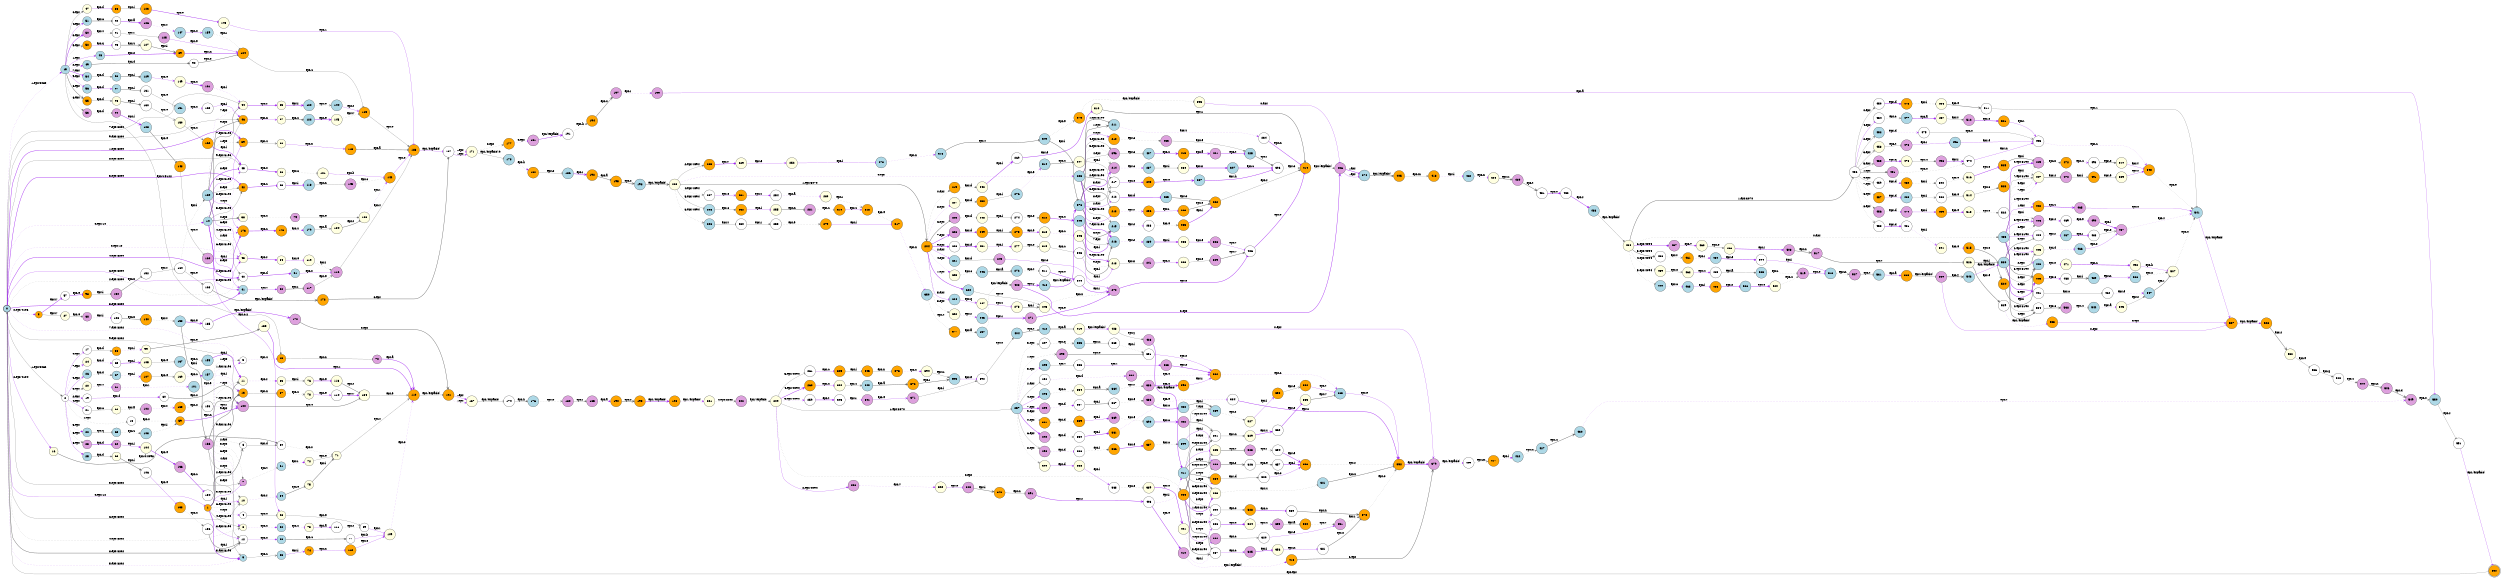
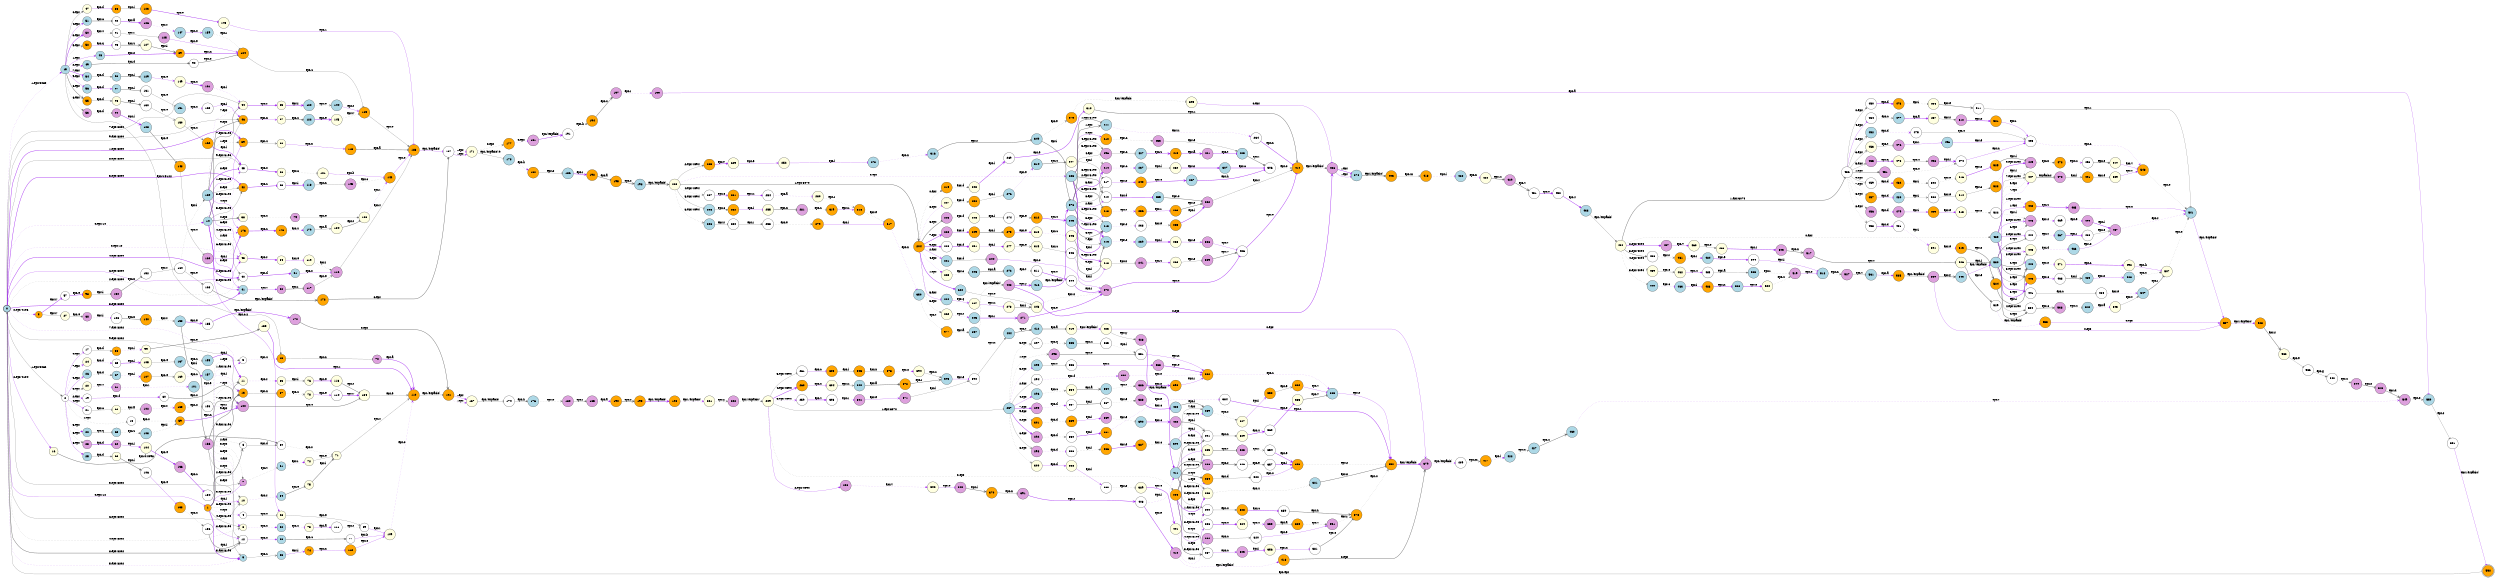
edge "447" -> "470": label "eps:s" -> "espacio:s"
node "262": fillcolor orange -> plum
edge "201" -> "202": label "4:eps/8202" -> "eps:y"
